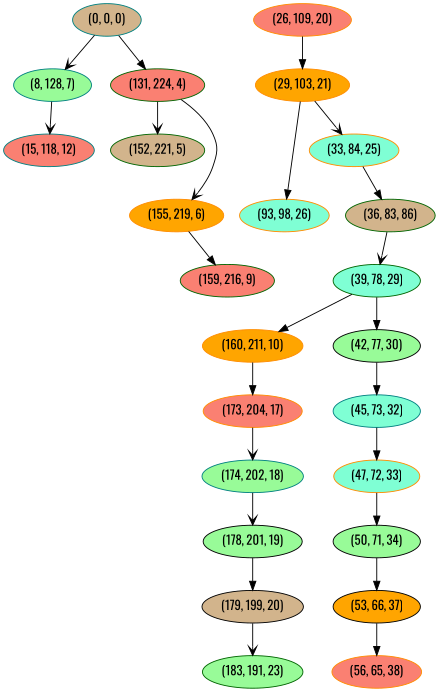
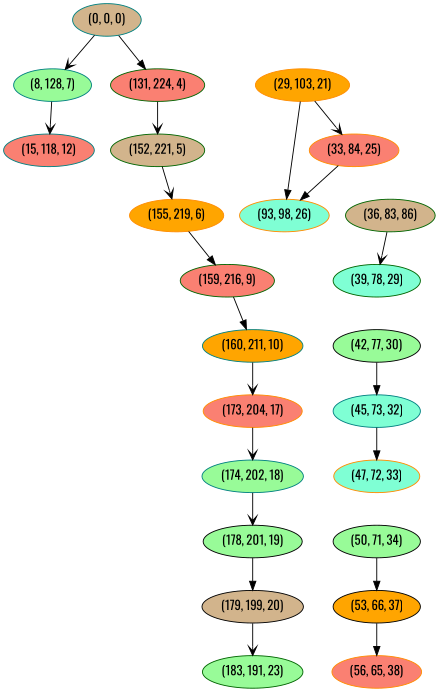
node "(26, 109, 20)": removed
edge "(131, 224, 4)" -> "(155, 219, 6)": now "(152, 221, 5)" -> "(155, 219, 6)"
node "(33, 84, 25)": fillcolor aquamarine -> salmon
edge "(33, 84, 25)" -> "(36, 83, 86)": now "(33, 84, 25)" -> "(93, 98, 26)"
edge "(39, 78, 29)" -> "(42, 77, 30)": removed
edge "(39, 78, 29)" -> "(160, 211, 10)": now "(159, 216, 9)" -> "(160, 211, 10)"
node "(160, 211, 10)": color darkorange -> teal
edge "(160, 211, 10)" -> "(173, 204, 17)": arrowhead normal -> vee
edge "(47, 72, 33)" -> "(50, 71, 34)": removed
